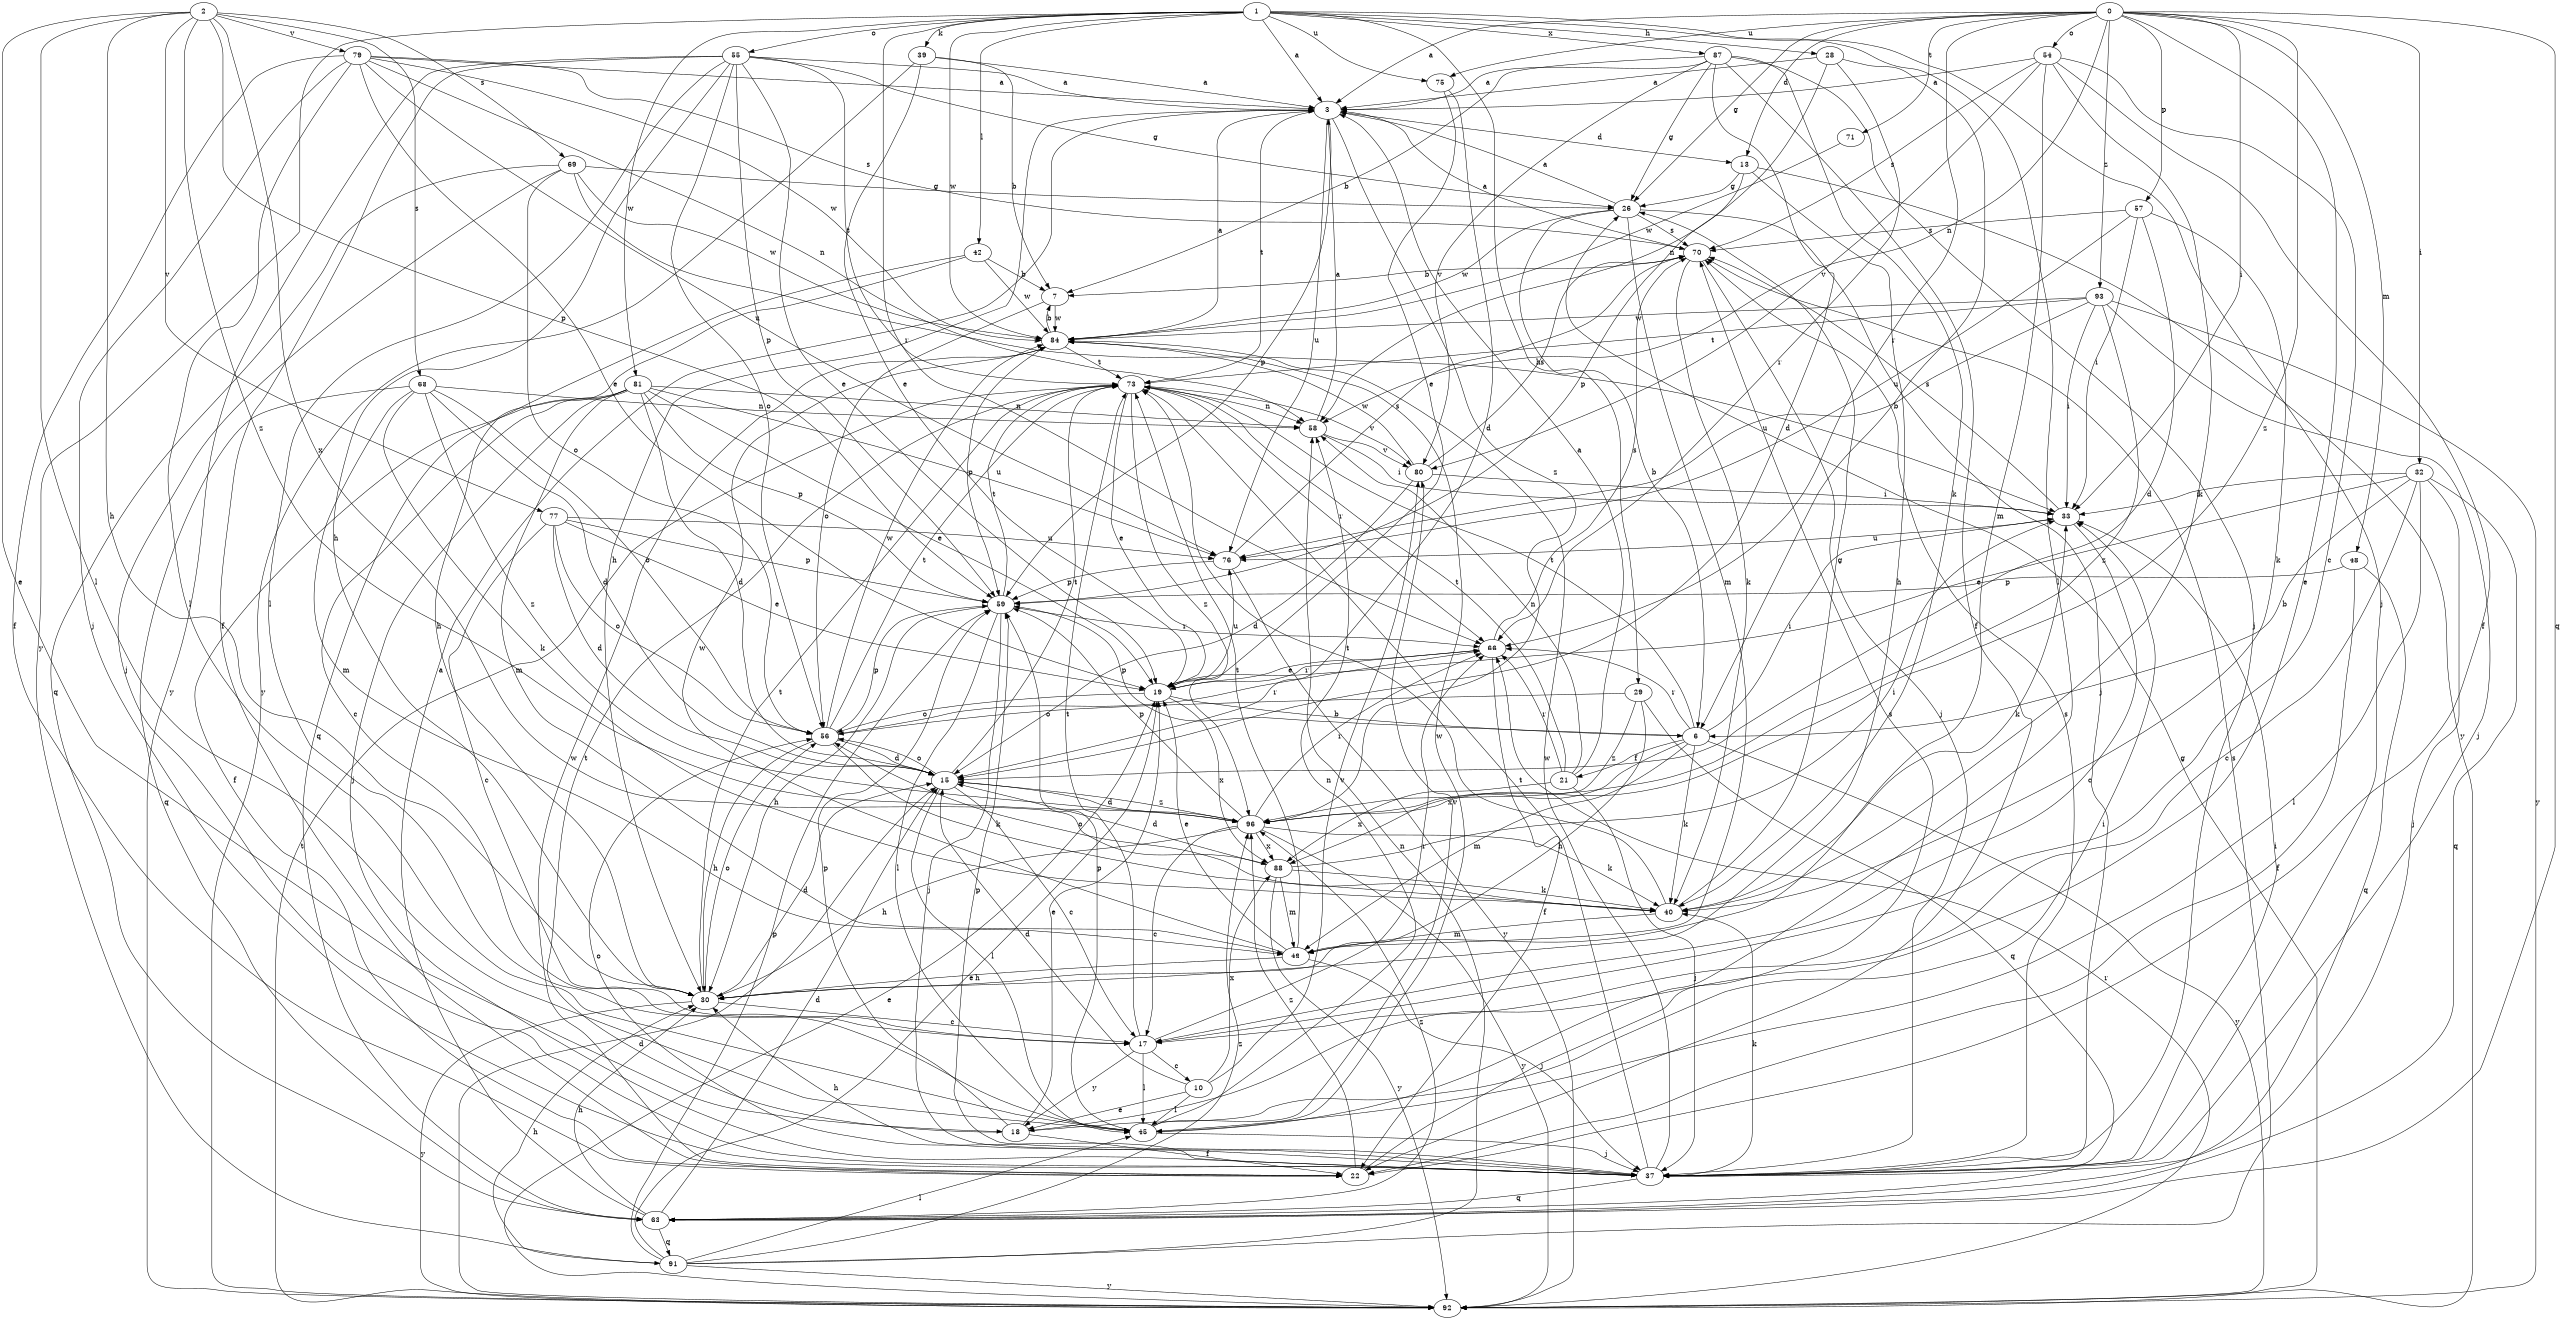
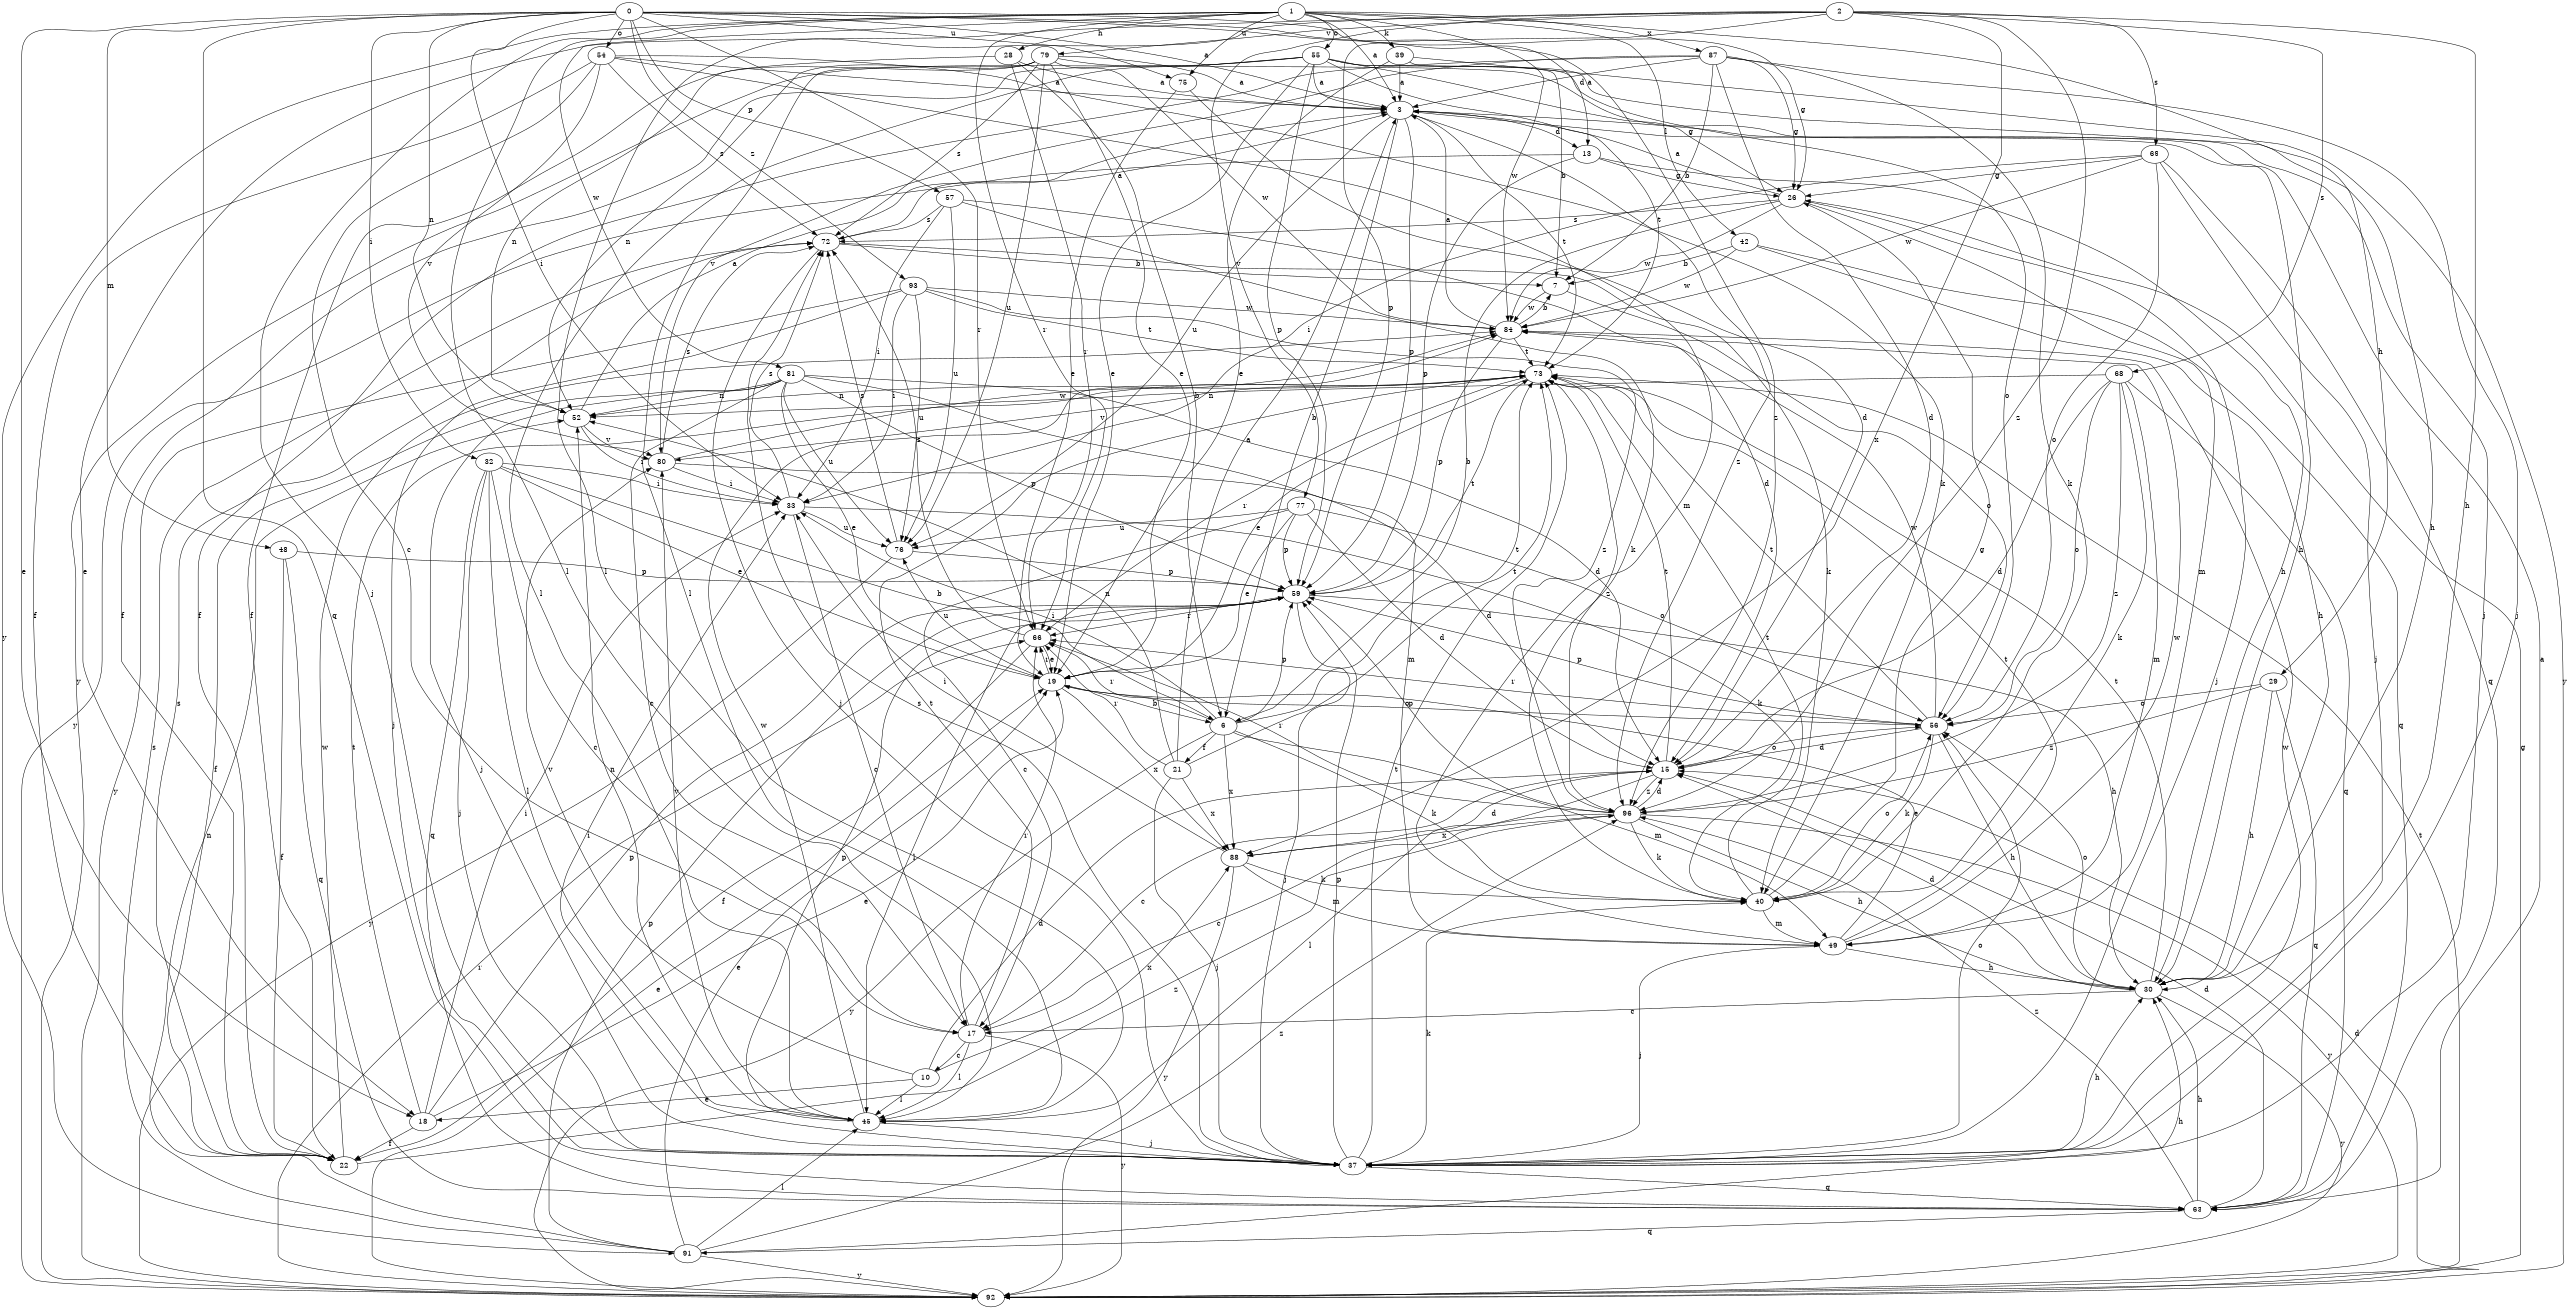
node "71": removed
node "70": label "70" -> "72"
edge "3" -> "6": added, label "b"
node "58": label "58" -> "52"
edge "40" -> "33": reversed
edge "17" -> "18": now "17" -> "92"
